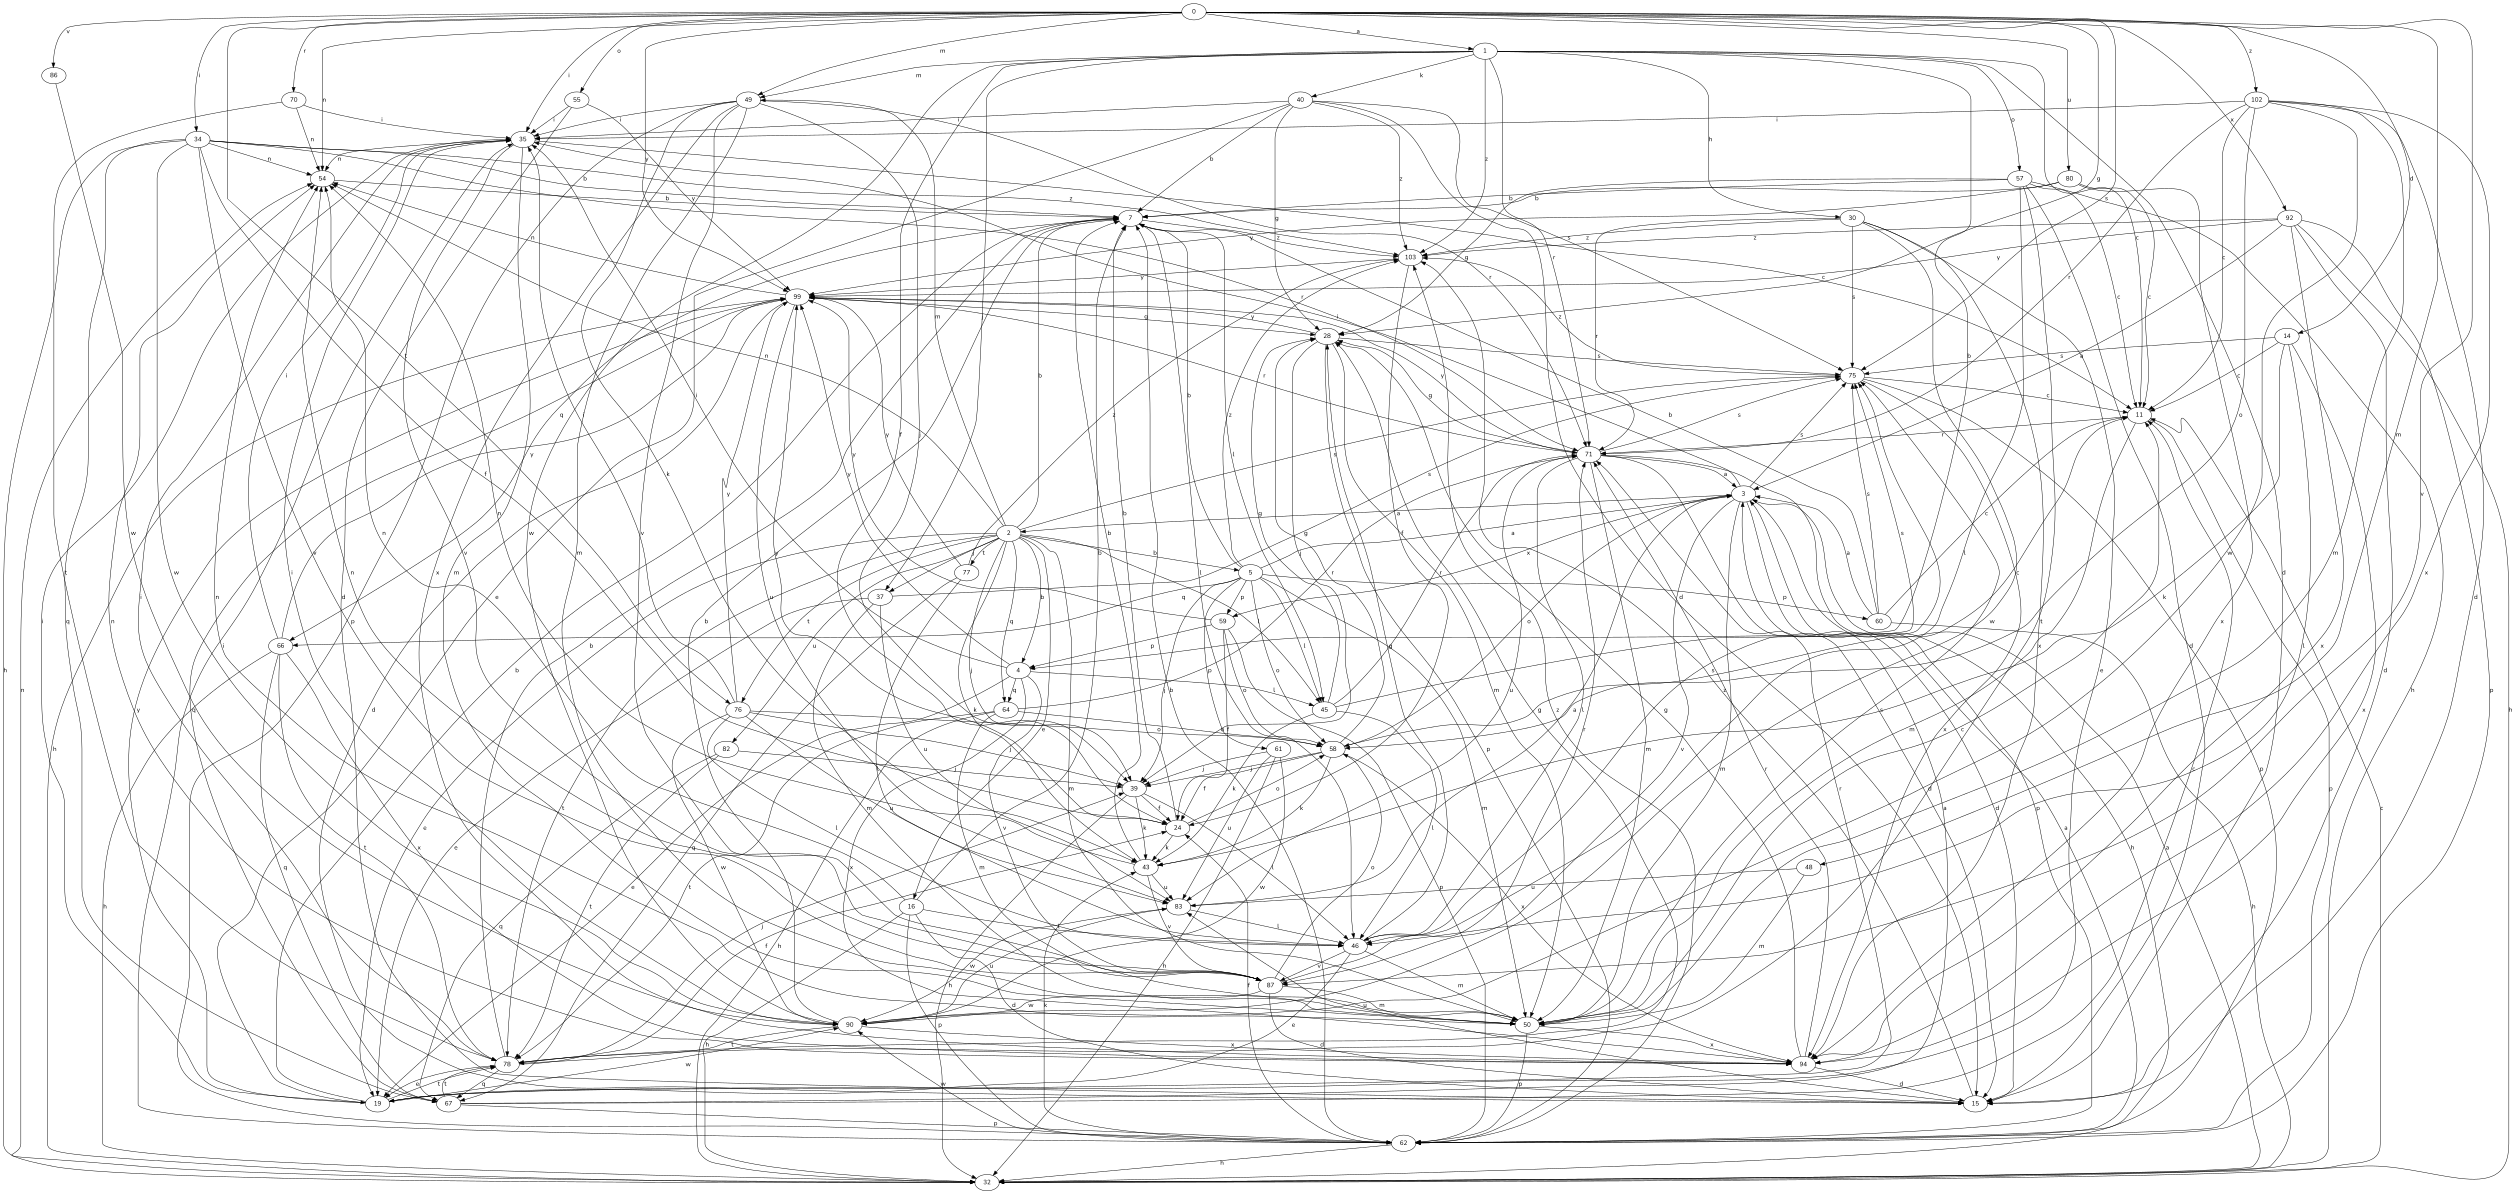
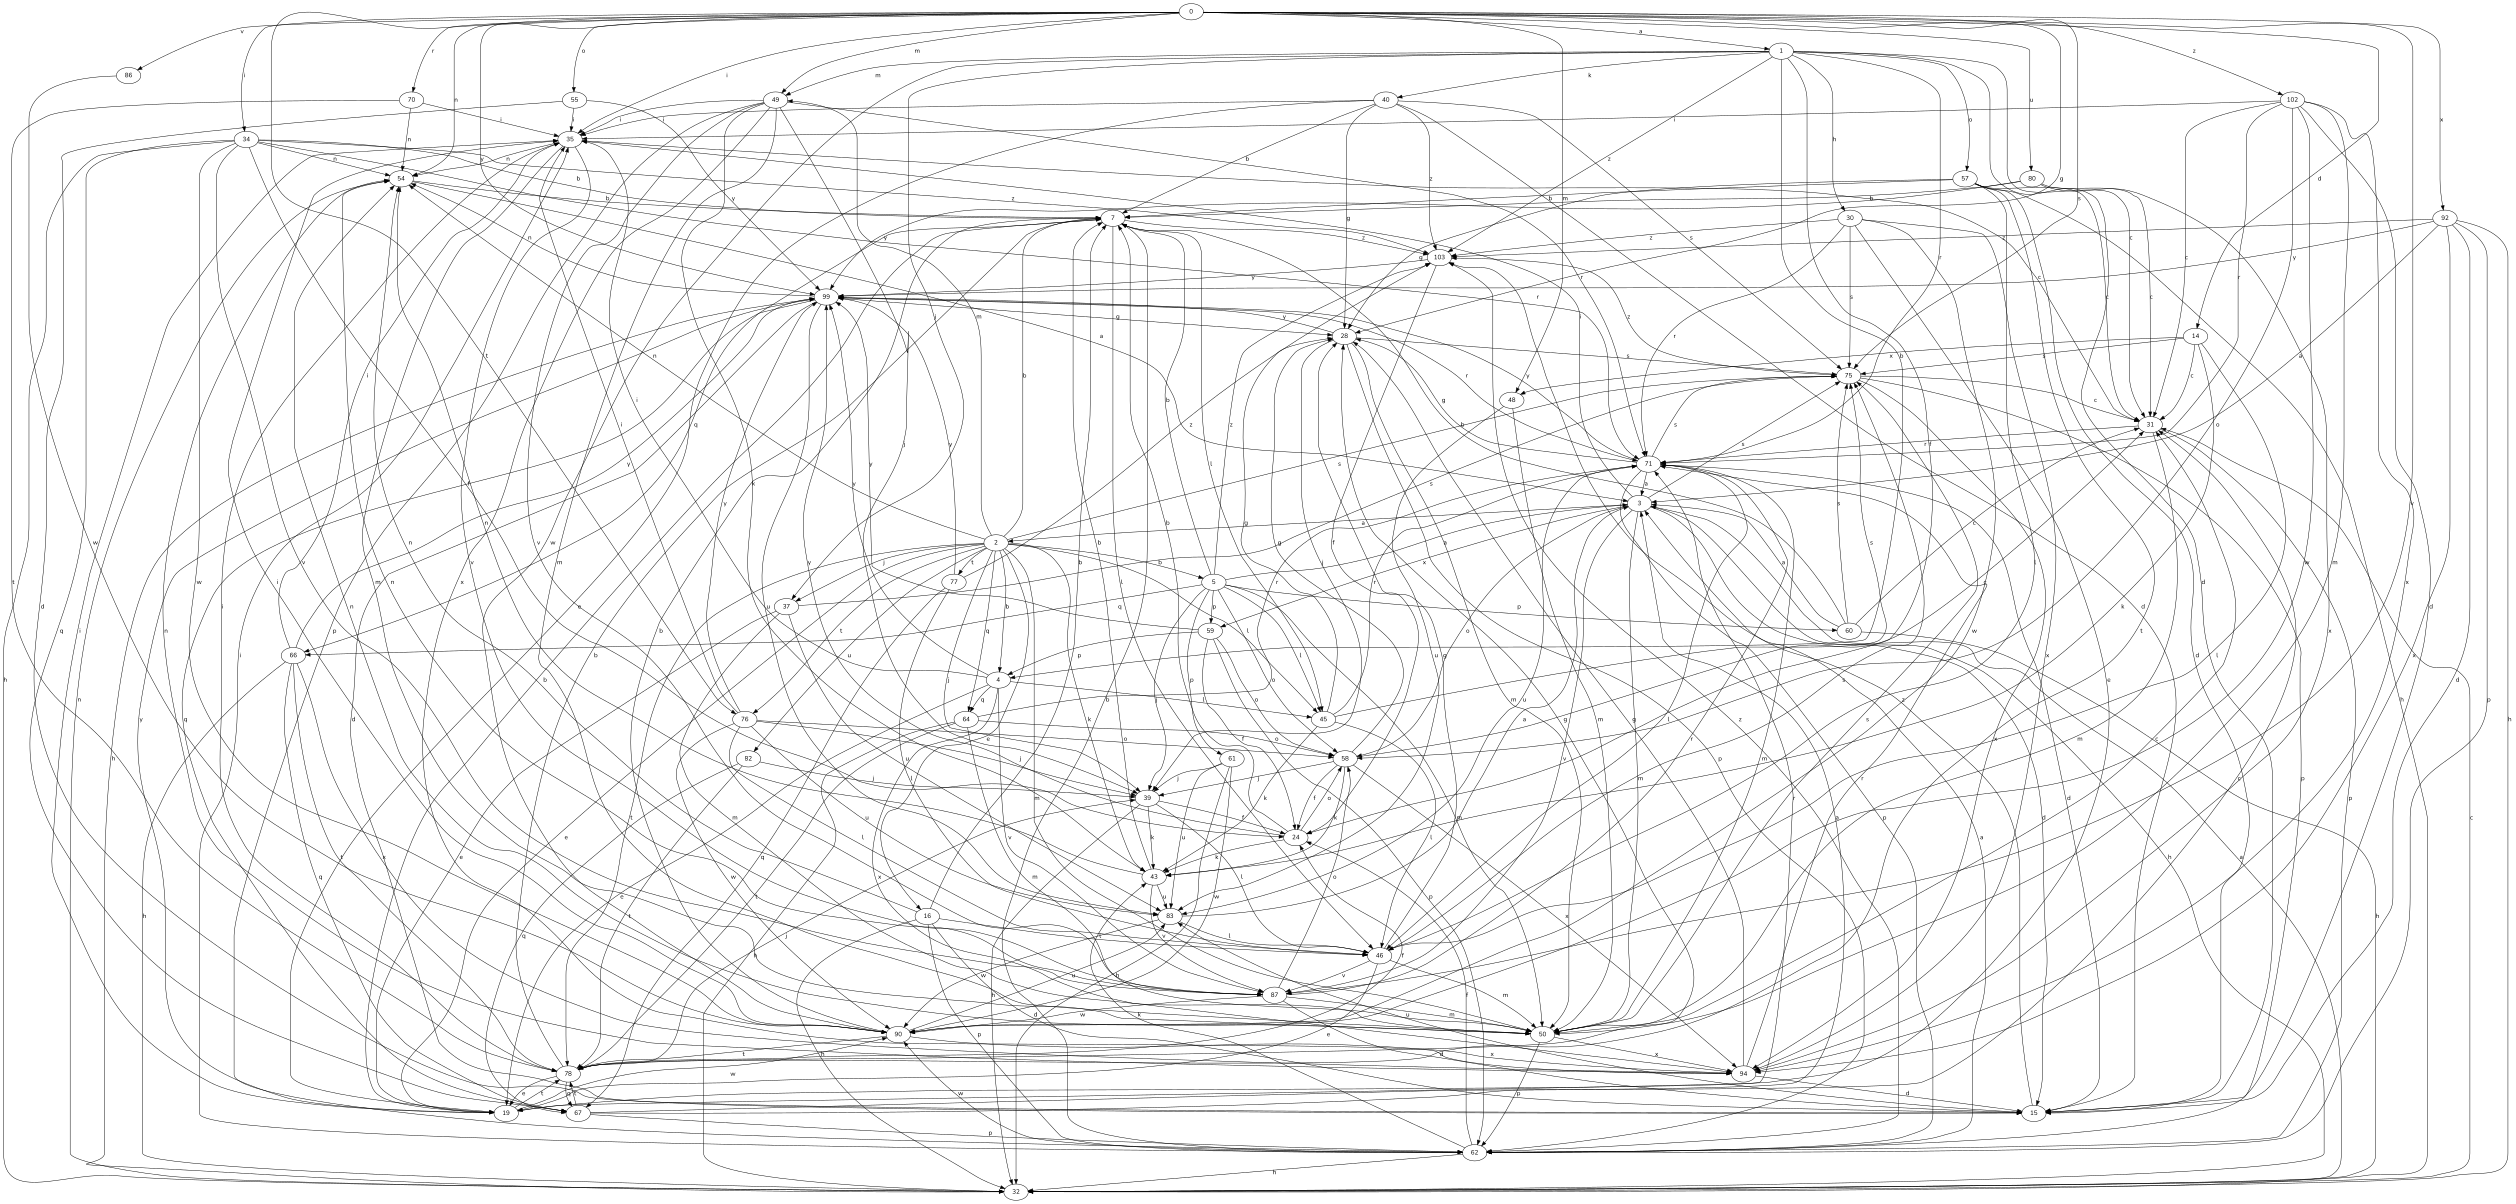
edge "54" -> "3": added, label "a"
node "11": label "11" -> "31"
edge "14" -> "94": now "14" -> "48"
